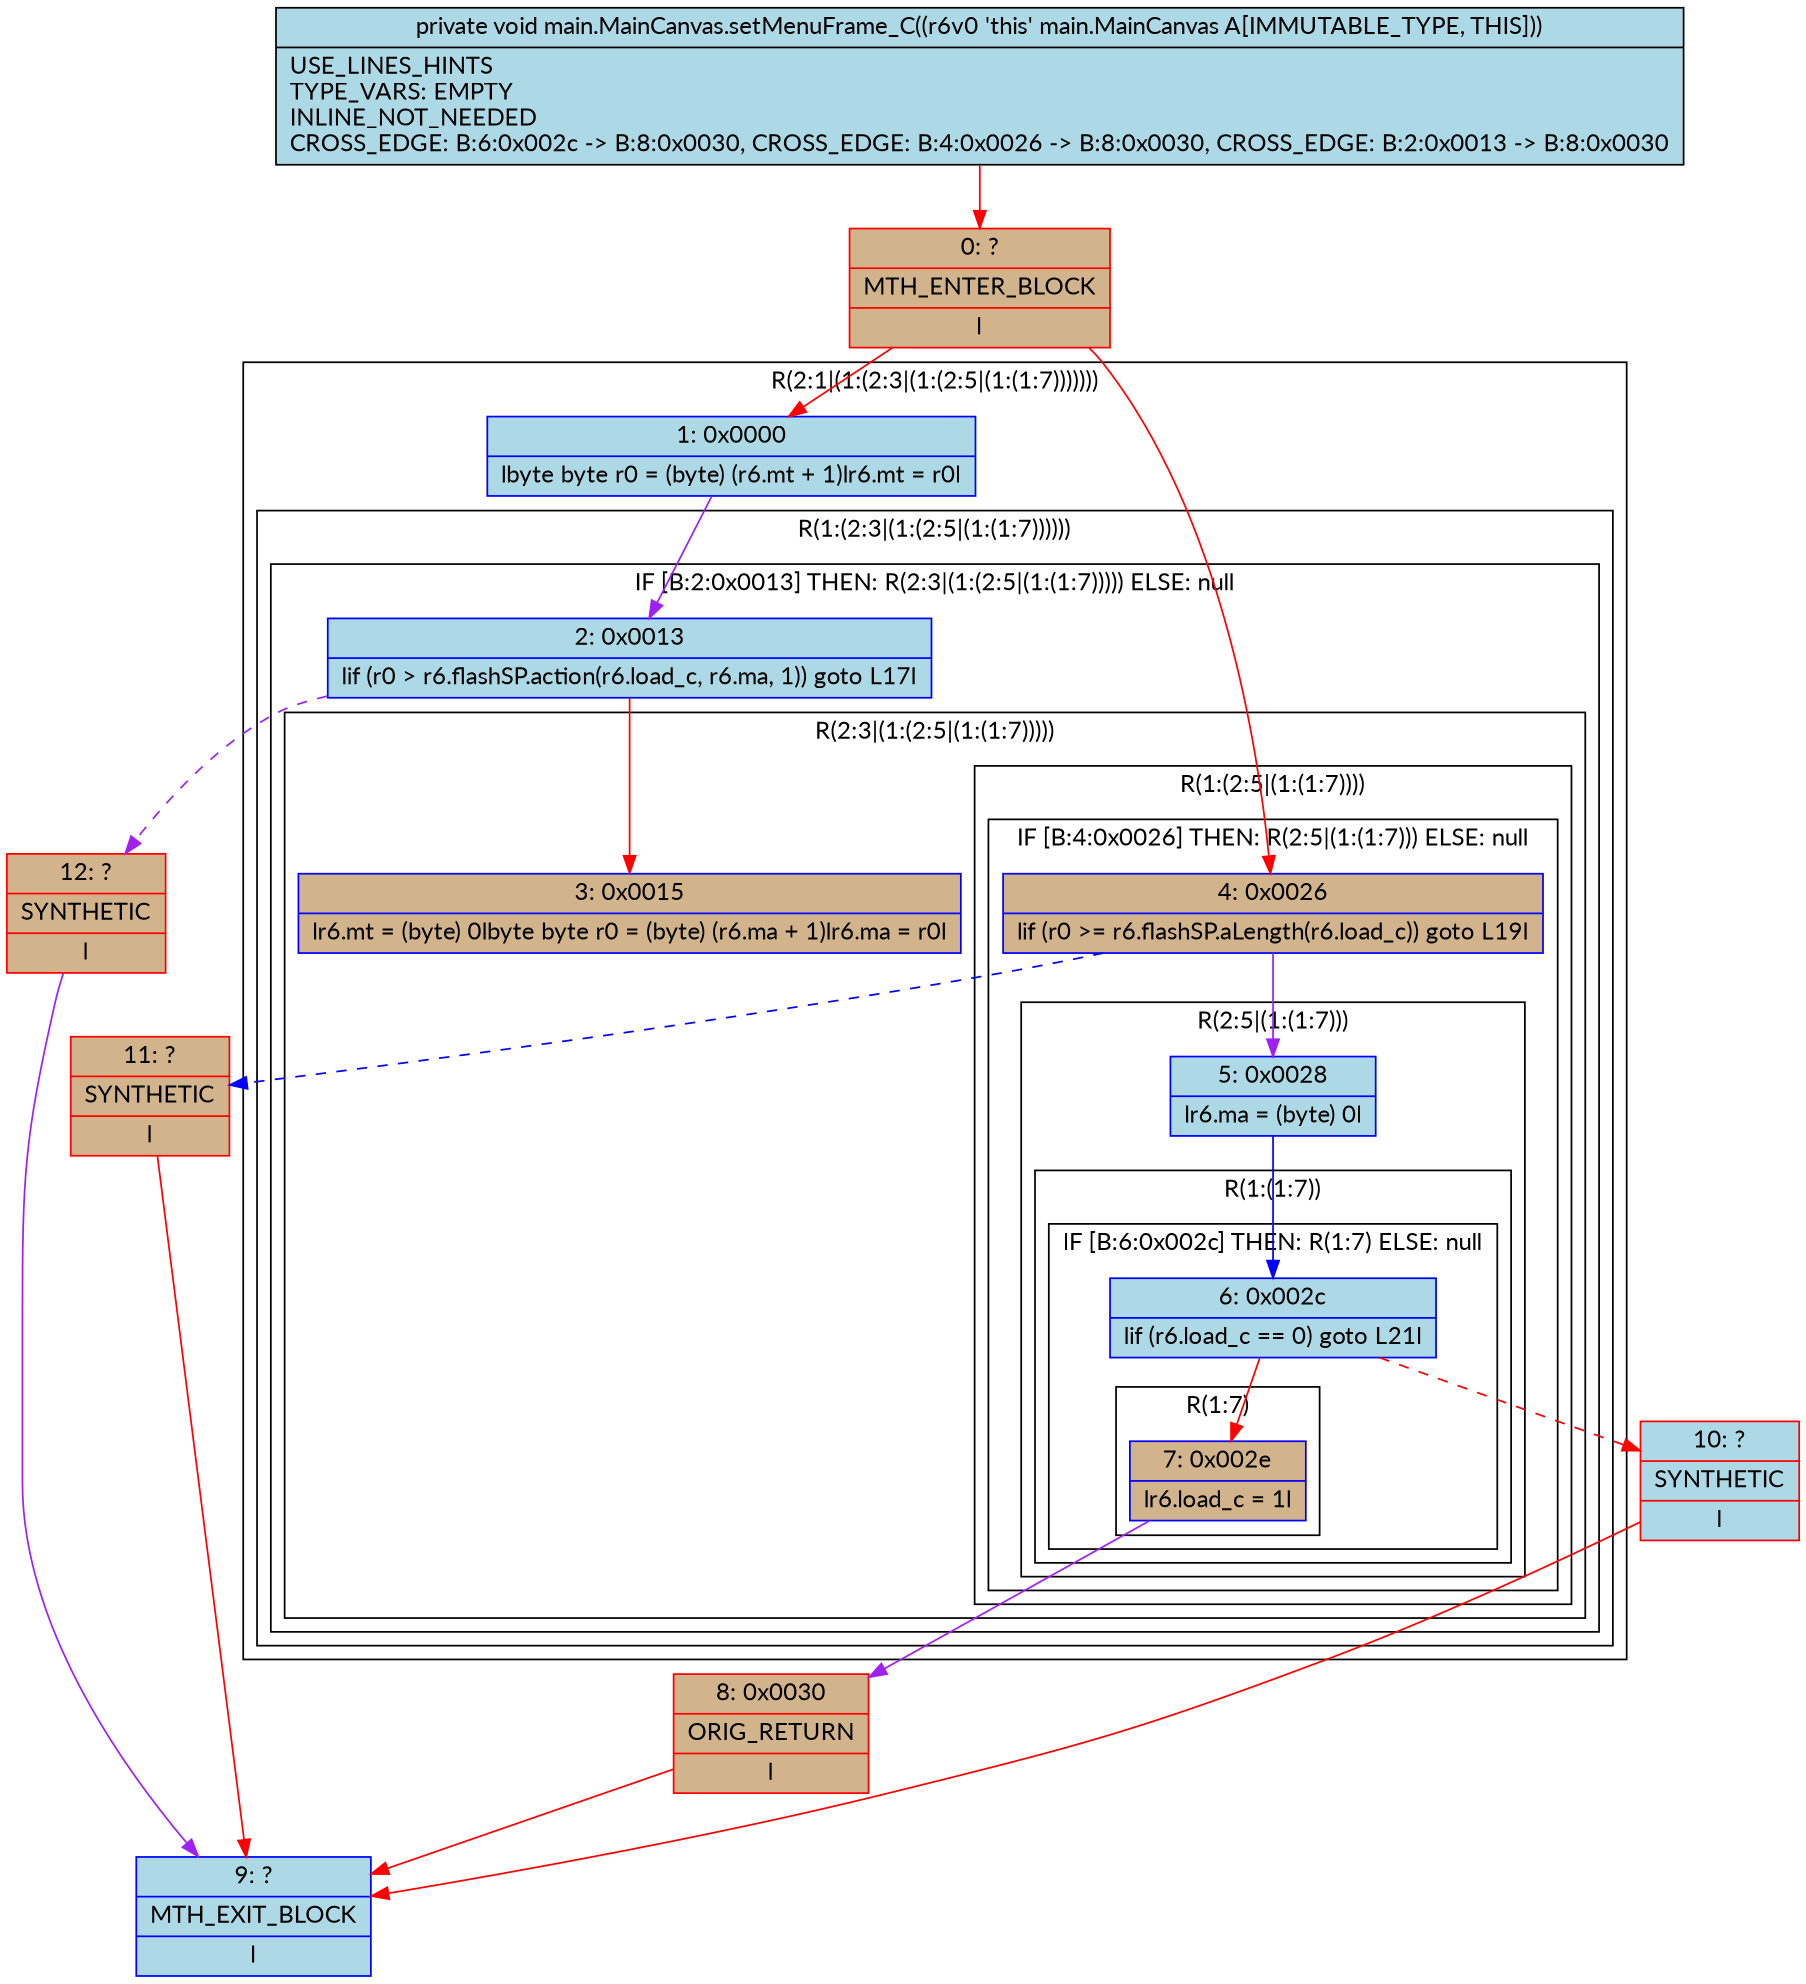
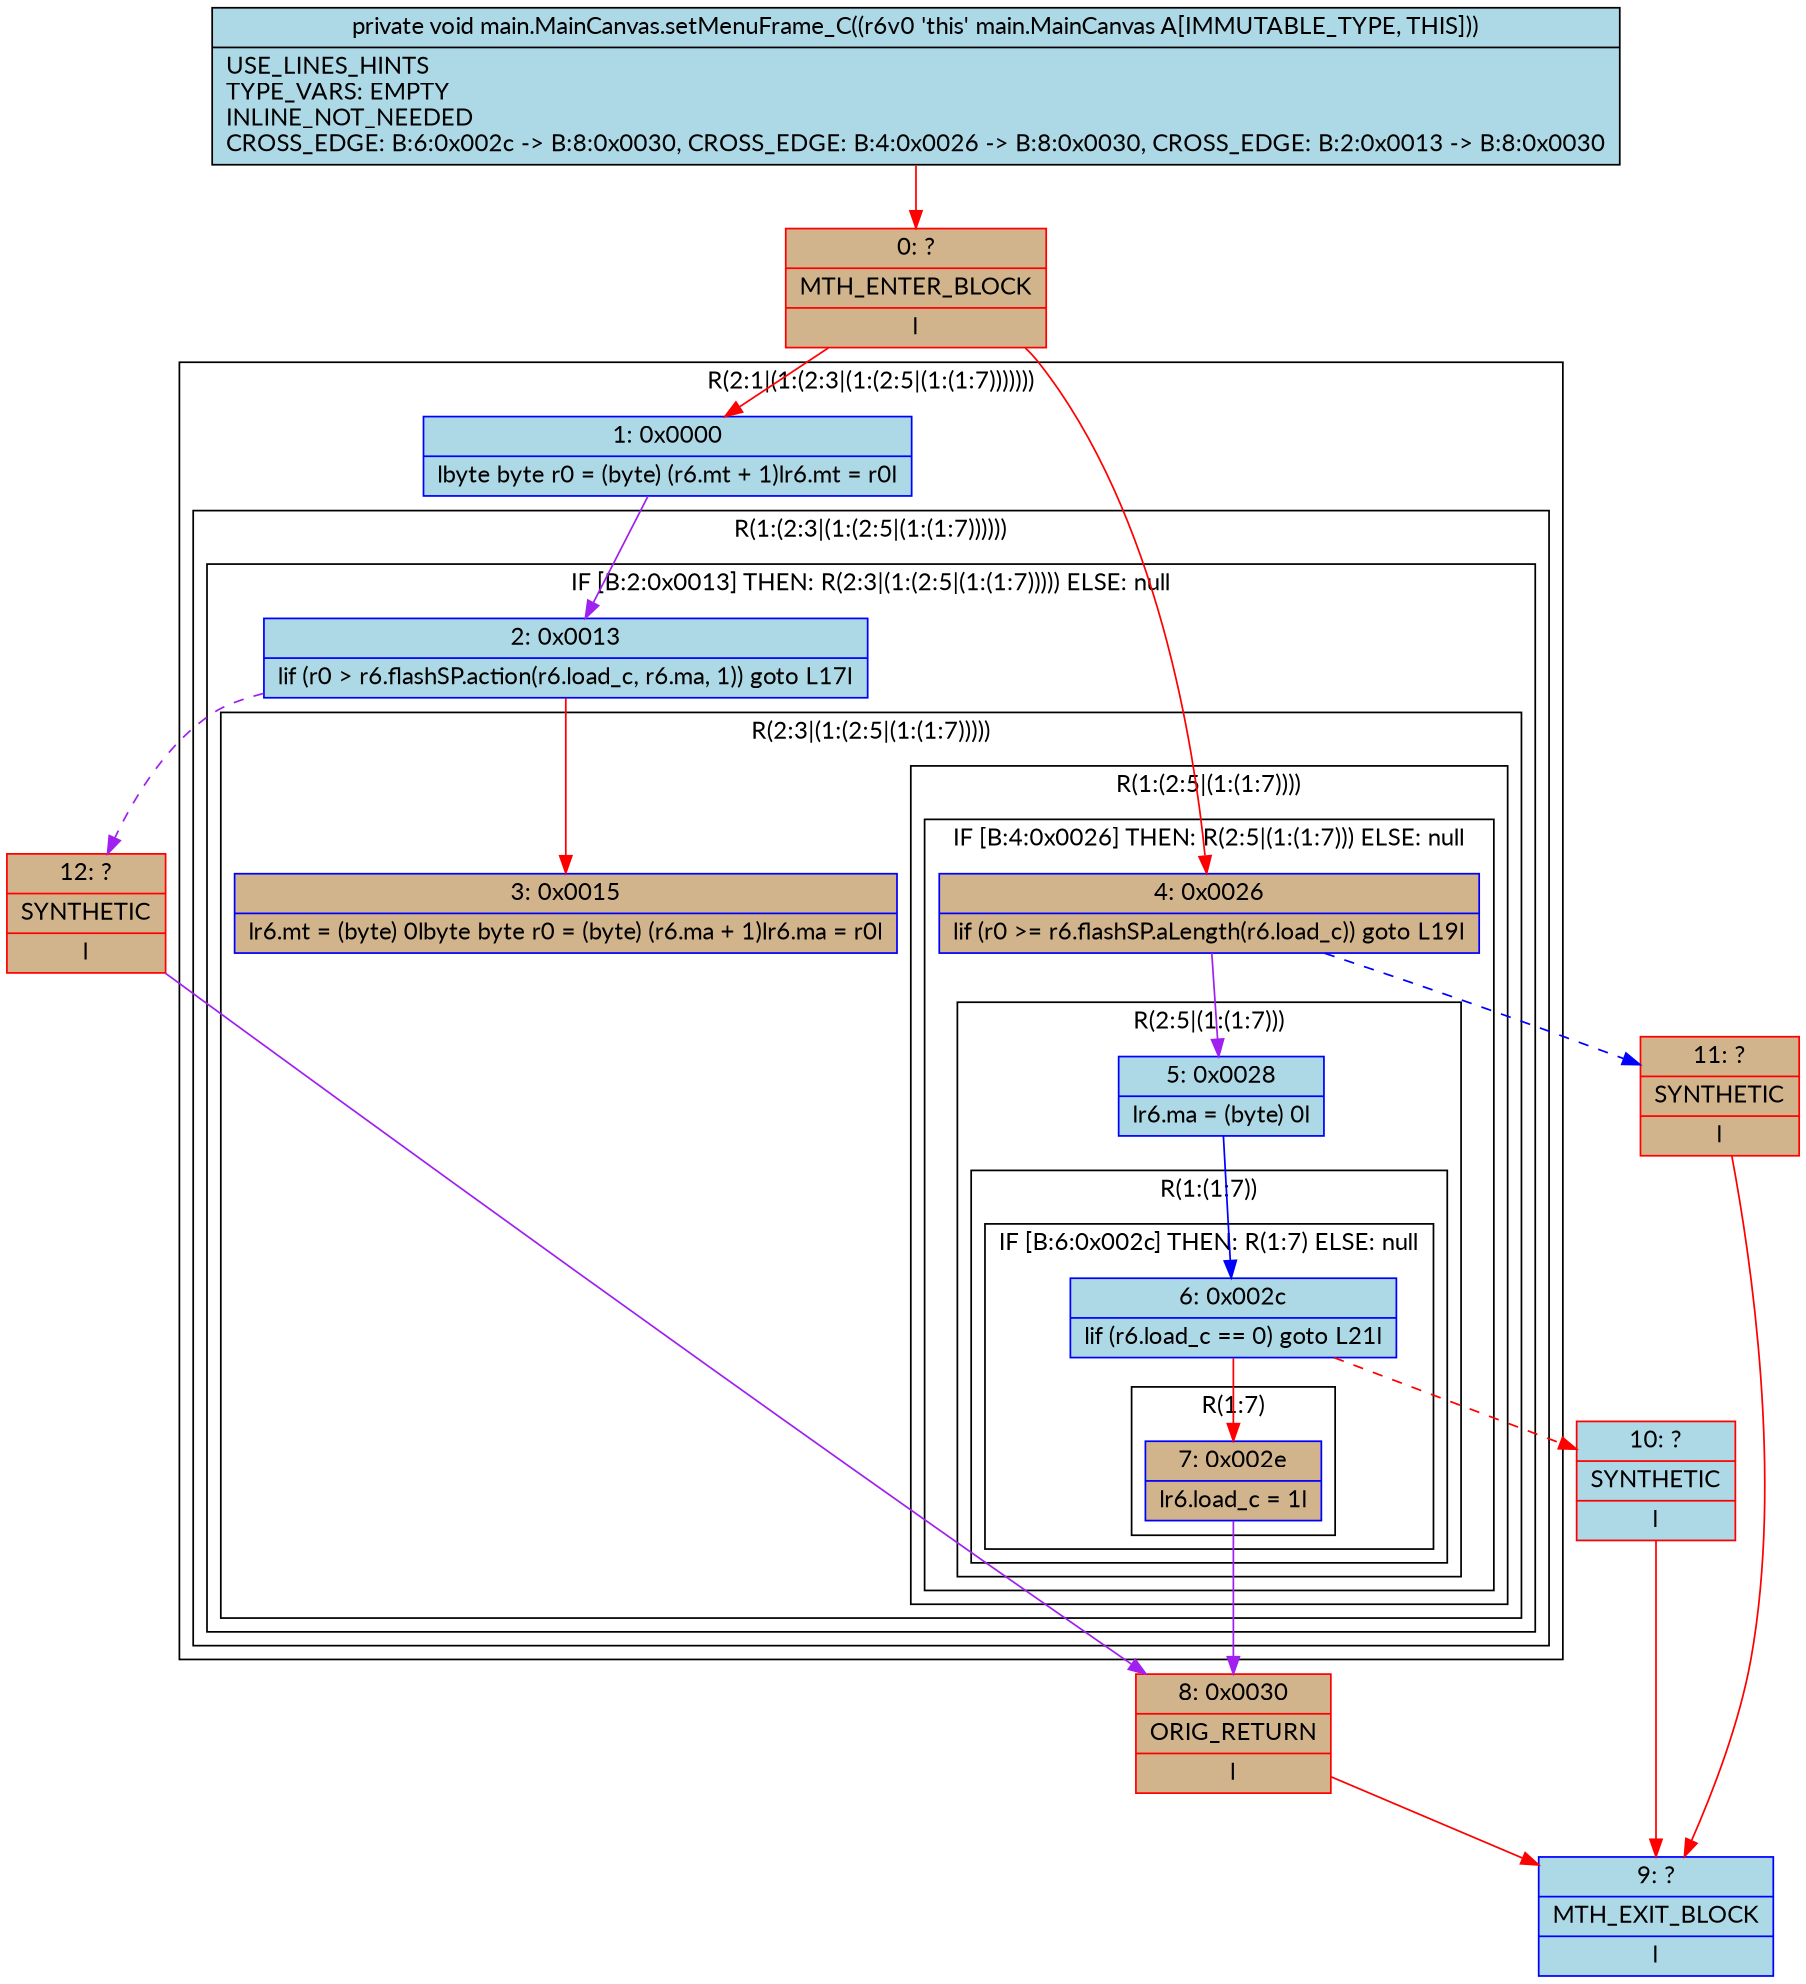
edge "12: ?" -> "9: ?": now "12: ?" -> "8: 0x0030"
